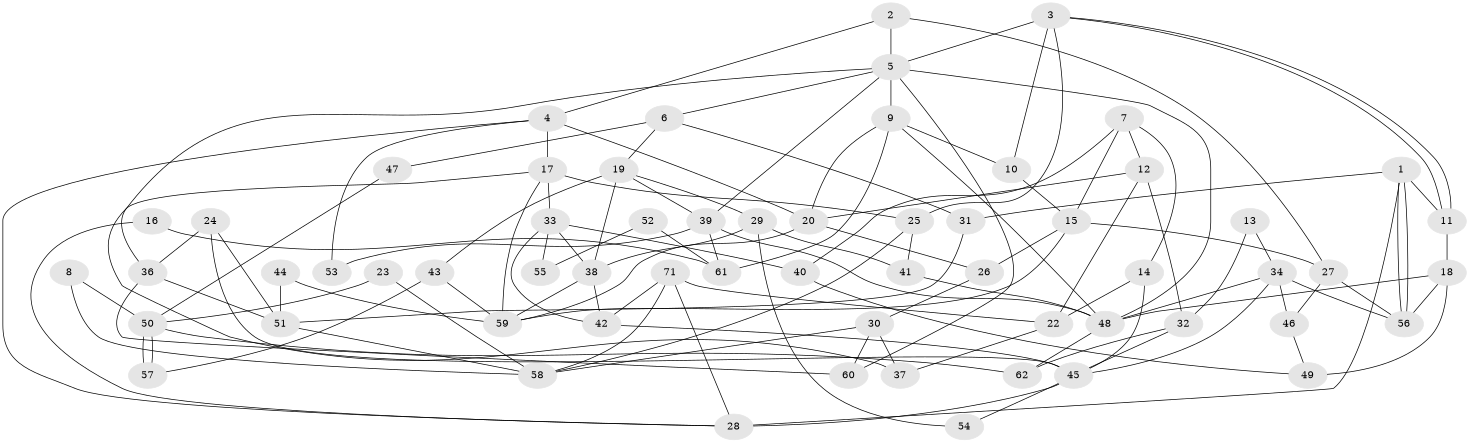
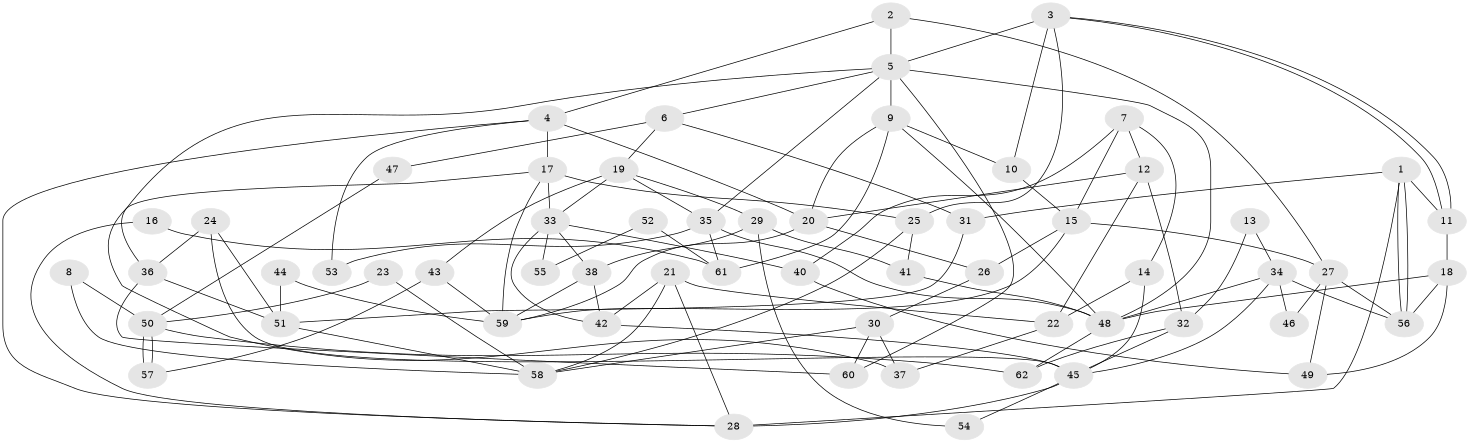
edge "19" -- "38": now "19" -- "33"
node "39": label "39" -> "35"
node "71": label "71" -> "21"
edge "46" -- "49": now "27" -- "49"
